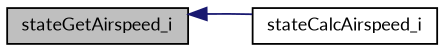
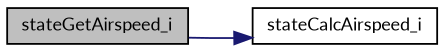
edge "stateCalcAirspeed_i" -> "stateGetAirspeed_i": reversed
